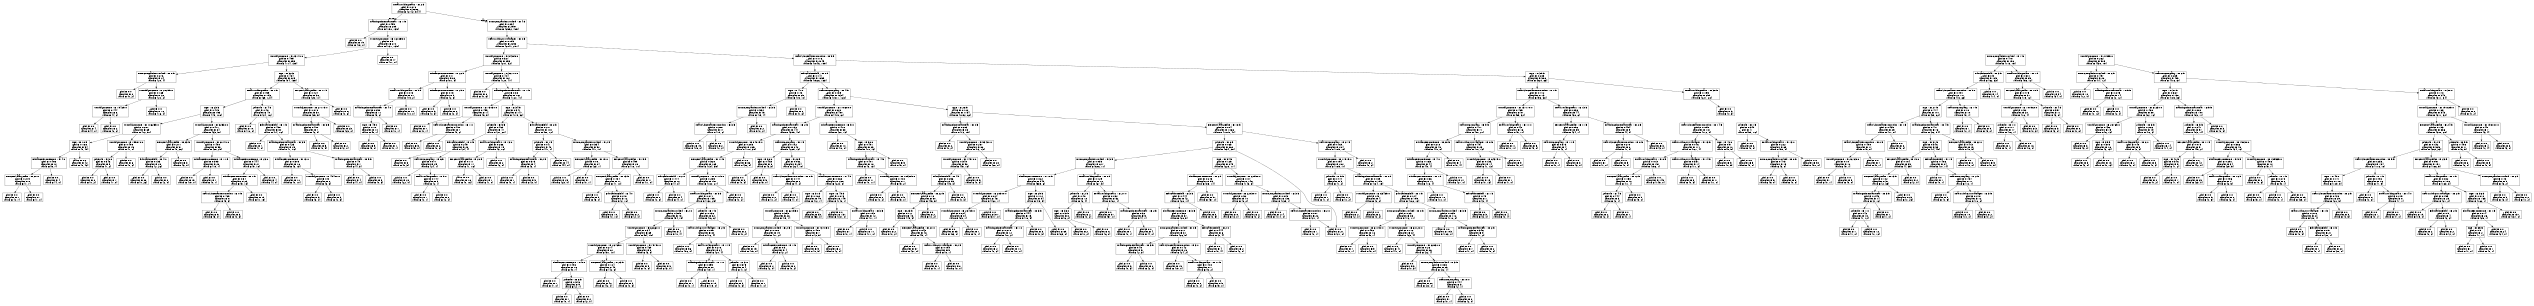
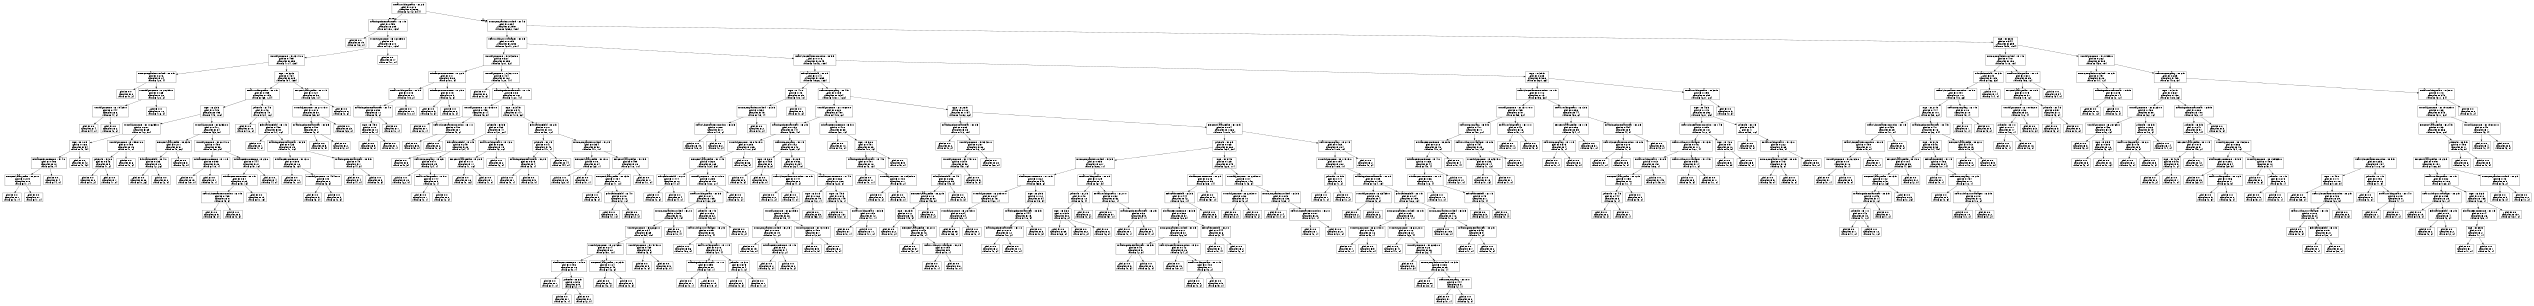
node "Age <= 33.5 gini = 0.344 samples = 699 value = [545, 154]": added
node "gini = 0.0 samples = 12 value = [12, 0]": removed
node "Age <= 46.5 gini = 0.179 samples = 252 value = [227, 25]": added
edge "Age <= 34.5 gini = 0.341 samples = 147 value = [115, 32]" -> "JobRole <= 5.5 gini = 0.489 samples = 47 value = [27, 20]": removed
node "gini = 0.0 samples = 31 value = [31, 0]": added
node "JobRole <= 2.5 gini = 0.132 samples = 325 value = [302, 23]": removed
node "value = 0.0 samples = 42 value = [0, 42]": label "value = 0.0 samples = 42 value = [0, 42]" -> "gini = 0.0 samples = 42 value = [0, 42]"
node "value = 0.0 samples = 16 value = [0, 16]": label "value = 0.0 samples = 16 value = [0, 16]" -> "gini = 0.0 samples = 16 value = [0, 16]"
edge "JobRole <= 6.5 gini = 0.063 samples = 862 value = [834, 28]" -> "gini = 0.0 samples = 21 value = [21, 0]": now "JobRole <= 6.5 gini = 0.063 samples = 862 value = [834, 28]" -> "Age <= 34.5 gini = 0.129 samples = 245 value = [228, 17]"
edge "JobRole <= 7.5 gini = 0.278 samples = 6 value = [5, 1]" -> "gini = 0.0 samples = 89 value = [89, 0]": now "Age <= 49.0 gini = 0.141 samples = 118 value = [109, 9]" -> "gini = 0.0 samples = 89 value = [89, 0]"
edge "Age <= 49.5 gini = 0.013 samples = 149 value = [148, 1]" -> "gini = 0.0 samples = 53 value = [53, 0]": now "Age <= 31.5 gini = 0.162 samples = 79 value = [72, 7]" -> "gini = 0.0 samples = 53 value = [53, 0]"
edge "Age <= 29.5 gini = 0.112 samples = 84 value = [79, 5]" -> "gini = 0.0 samples = 69 value = [69, 0]": now "Age <= 33.0 gini = 0.375 samples = 8 value = [6, 2]" -> "gini = 0.0 samples = 69 value = [69, 0]"
node "gini = 0.0 samples = 377 value = [377, 0]": removed
node "value = 0.0 samples = 103 value = [103, 0]": label "value = 0.0 samples = 103 value = [103, 0]" -> "gini = 0.0 samples = 103 value = [103, 0]"
node "gini = 0.0 samples = 24 value = [24, 0]": removed
